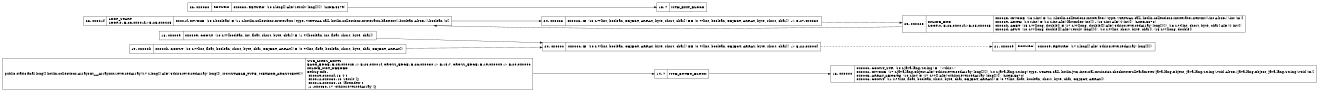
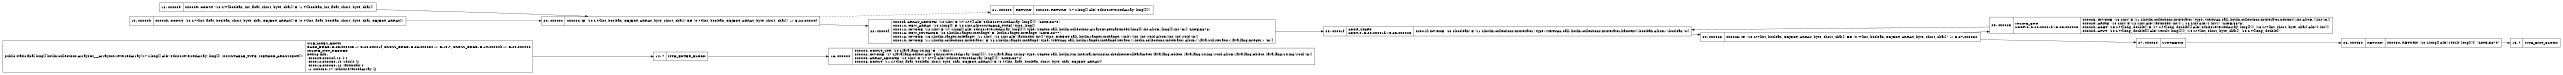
node "22: 0x000f": added
node "27: 0x0030": added
